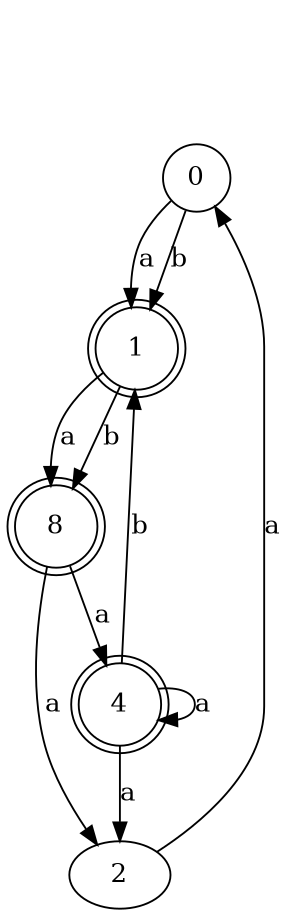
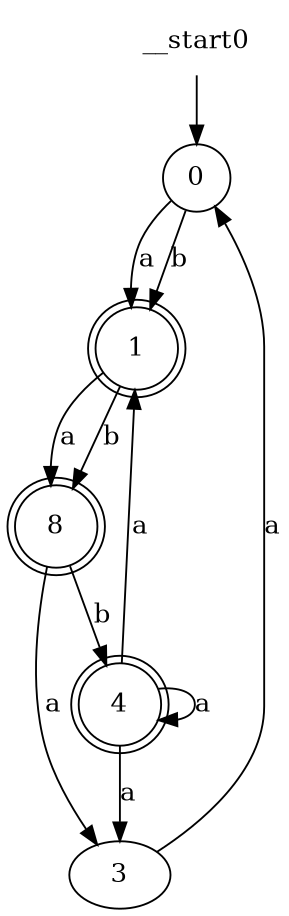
node "__start0": added
edge "4" -> "1": label "b" -> "a"
edge "8" -> "4": label "a" -> "b"
node "2": label "2" -> "3"
